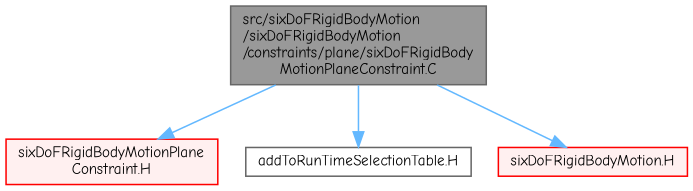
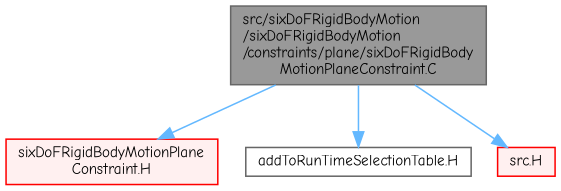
node "sixDoFRigidBodyMotion.H": label "sixDoFRigidBodyMotion.H" -> "src.H"
